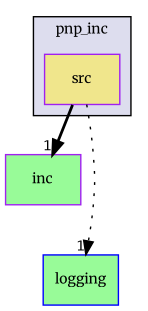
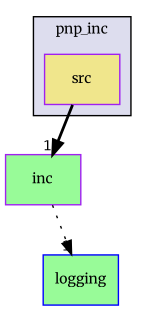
edge "src" -> "logging": now "inc" -> "logging"
